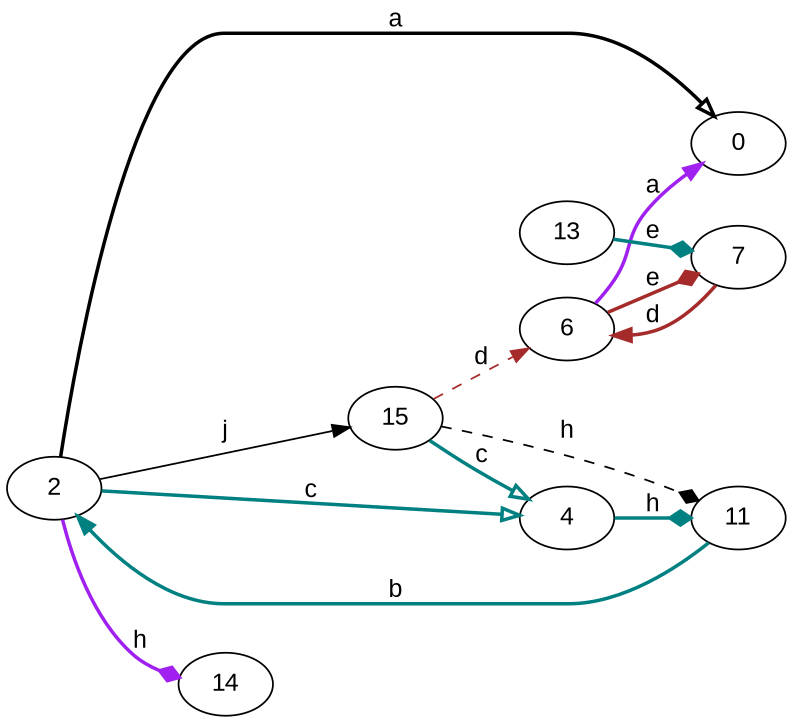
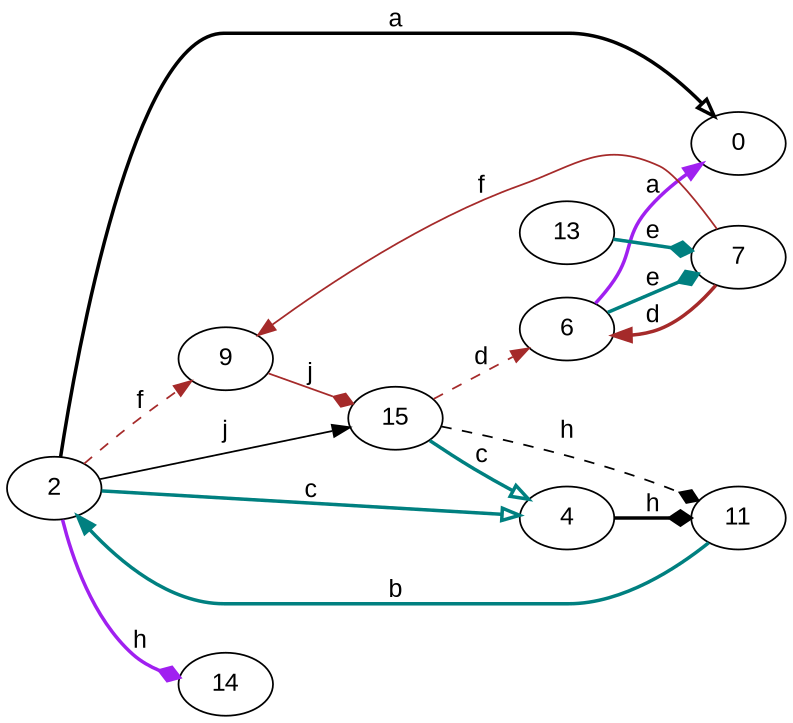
edge "6" -> "7": color brown -> teal
node "9": added
edge "4" -> "11": color teal -> black
